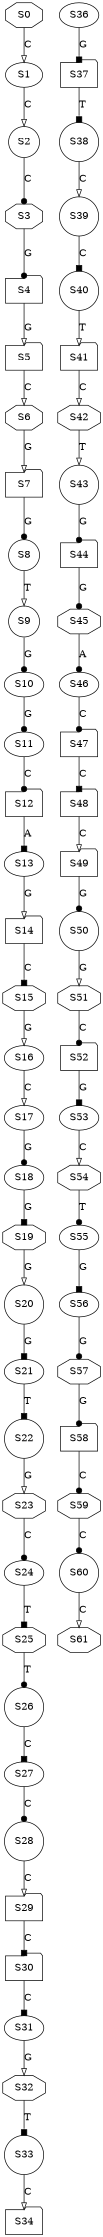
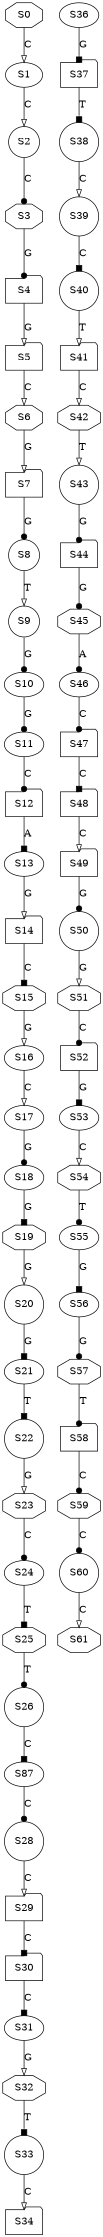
edge "S57" -> "S58": label "G" -> "T"
node "S27": label "S27" -> "S87"
